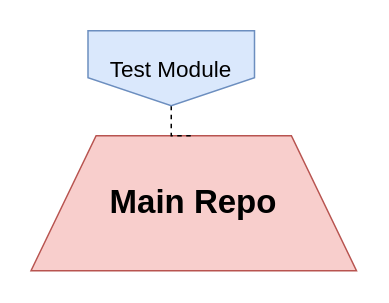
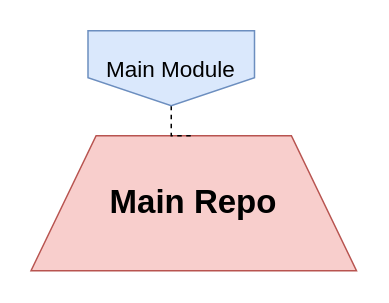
node "Test Module": label "Test Module" -> "Main Module"
